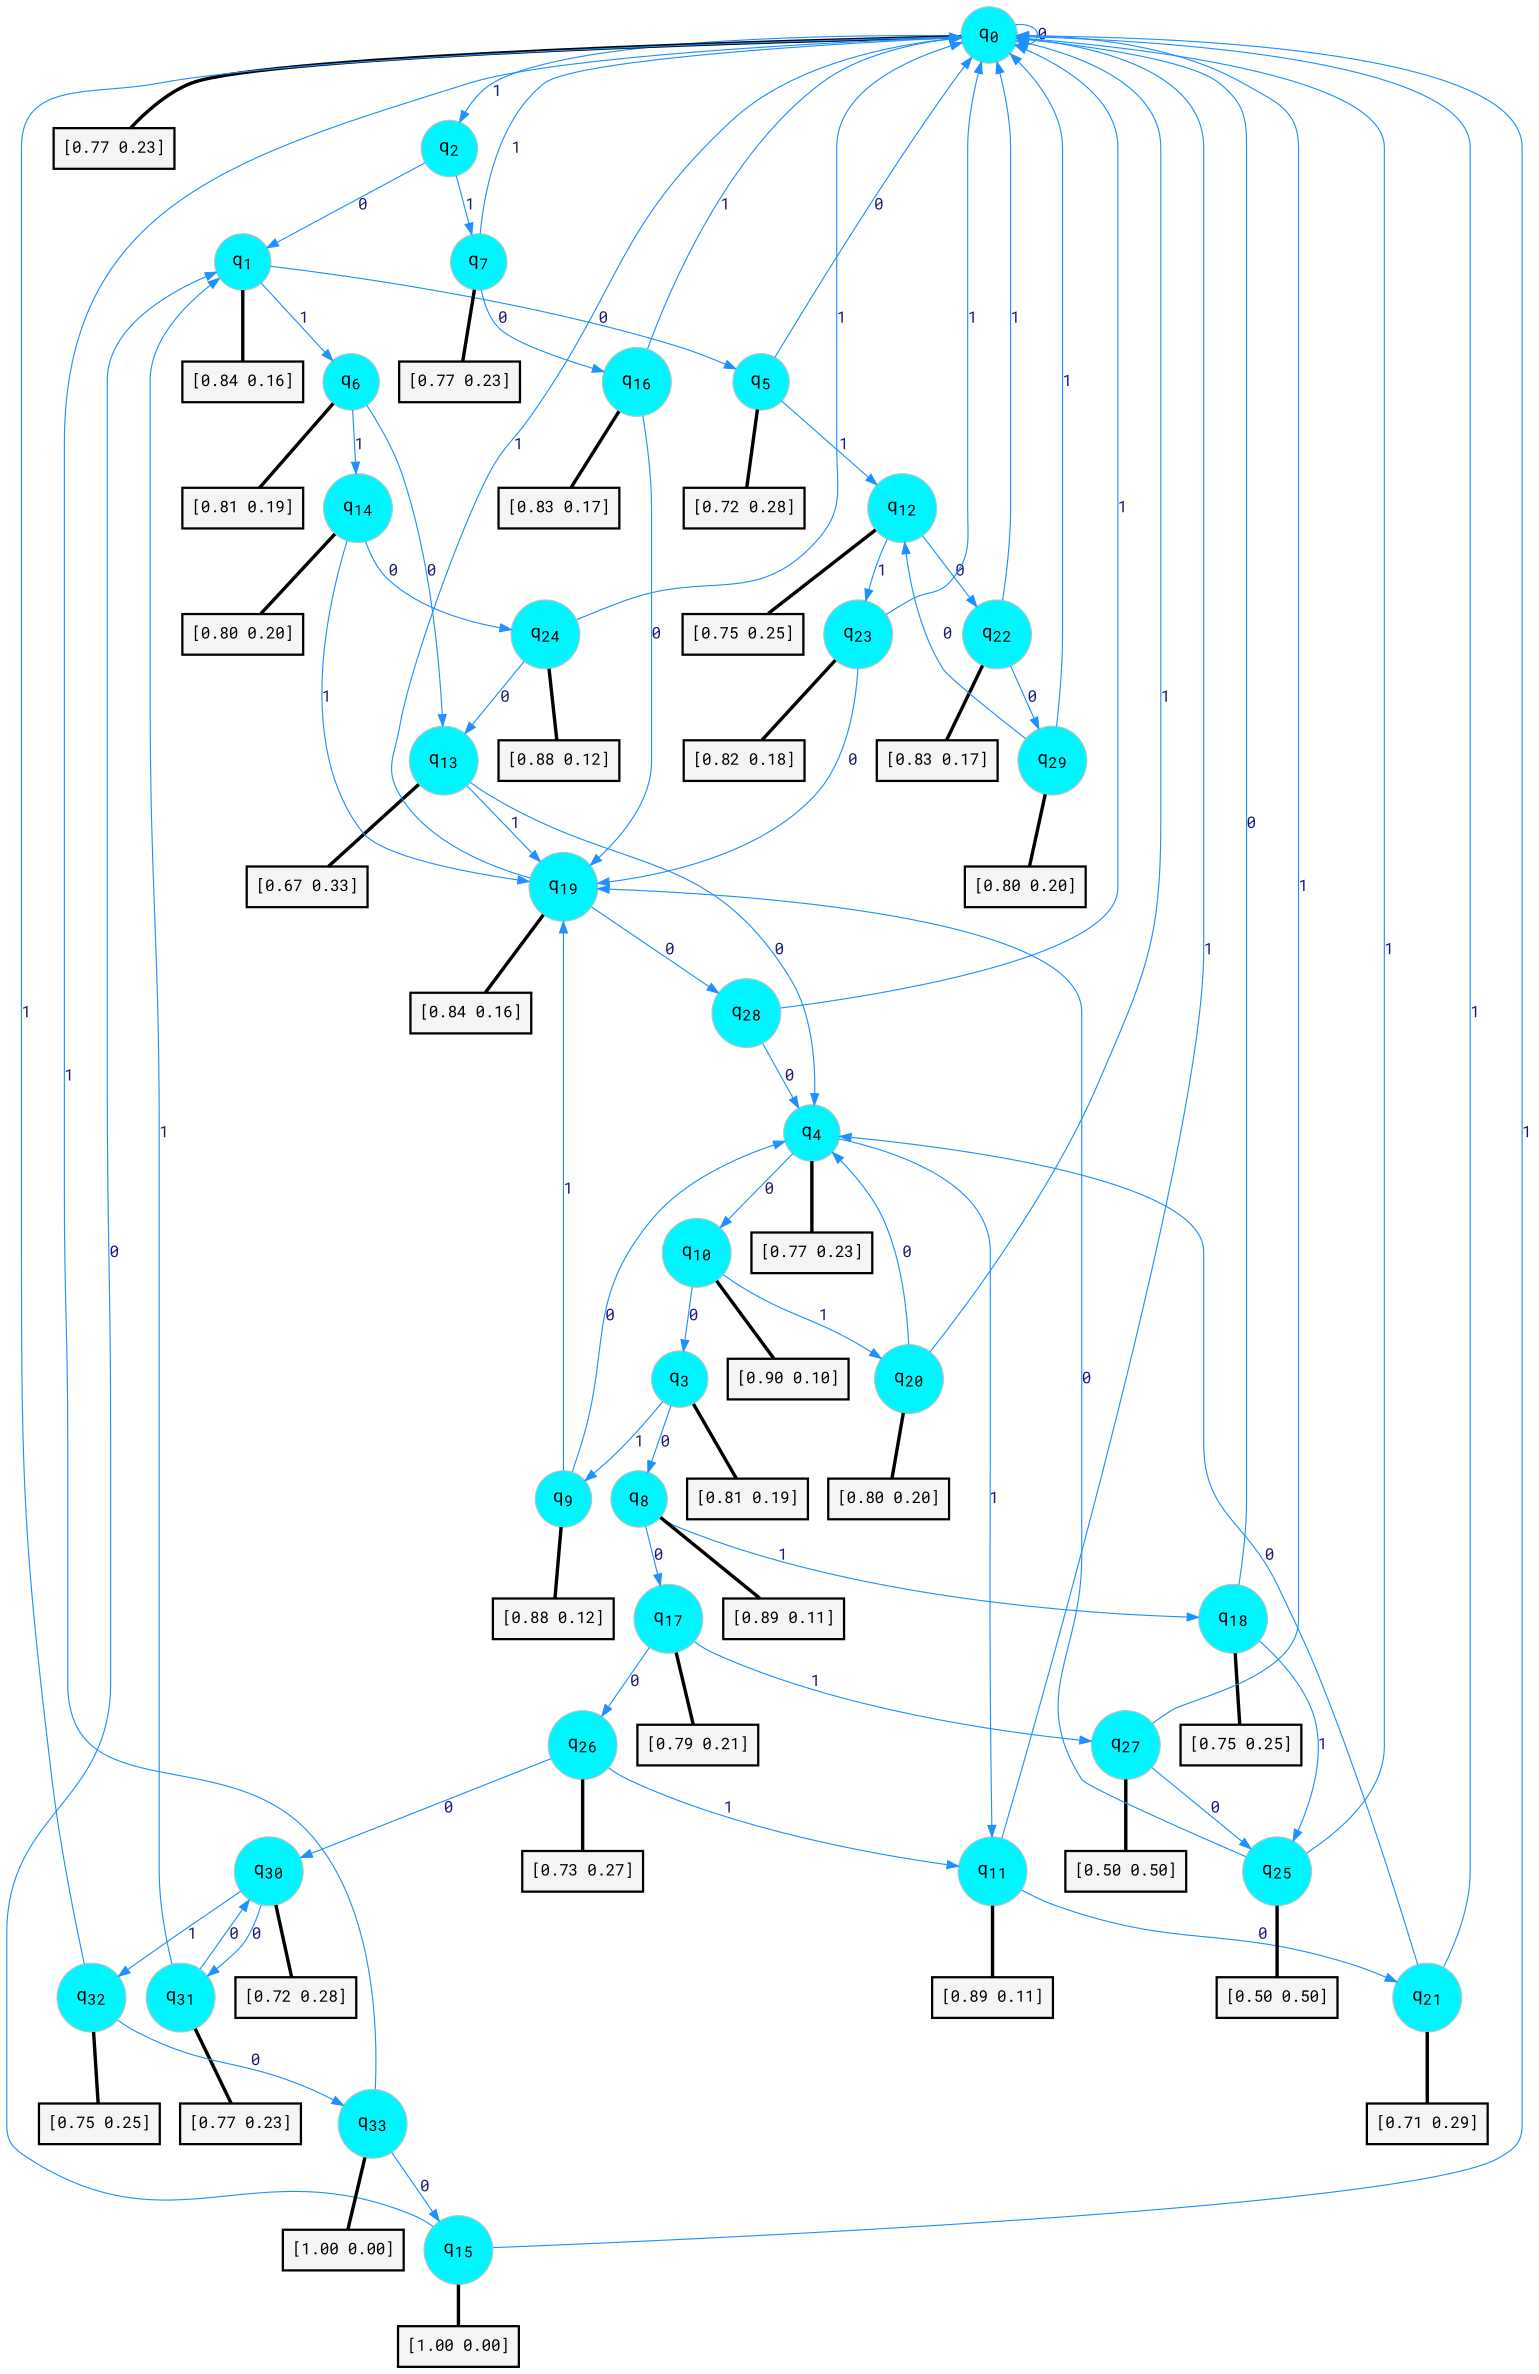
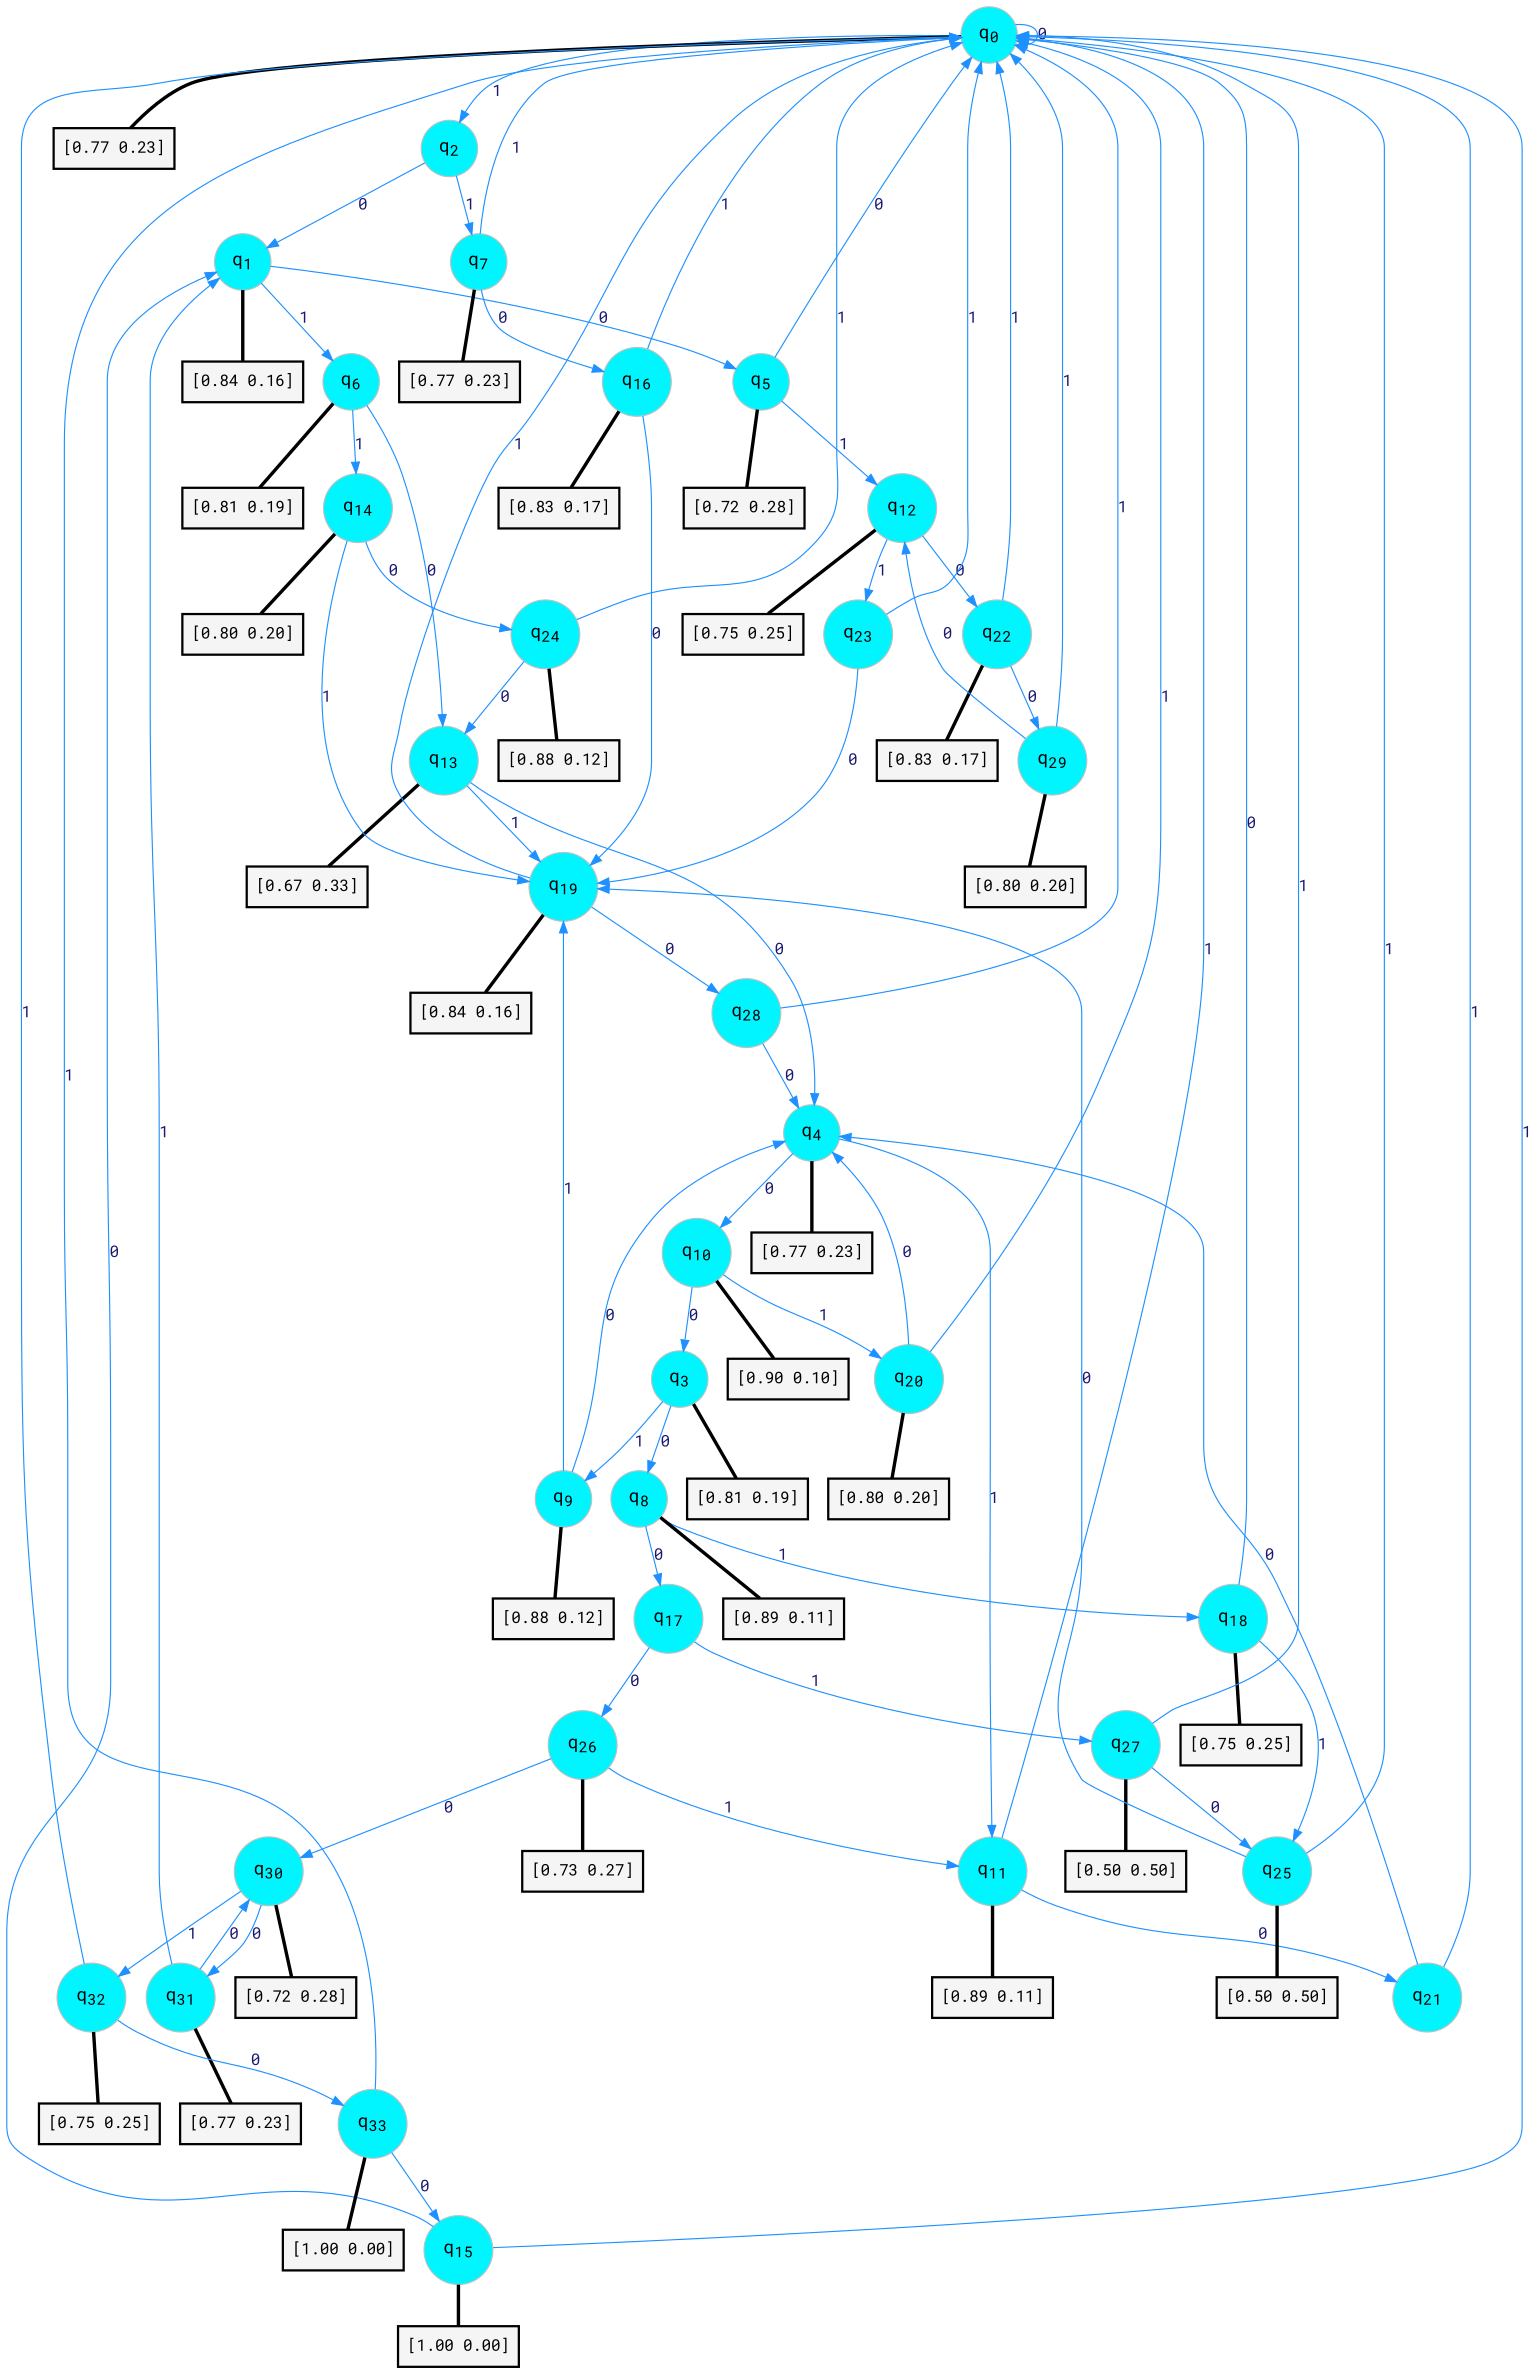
node "[0.82 0.18]": removed
node "[0.79 0.21]": removed
node "[0.71 0.29]": removed
